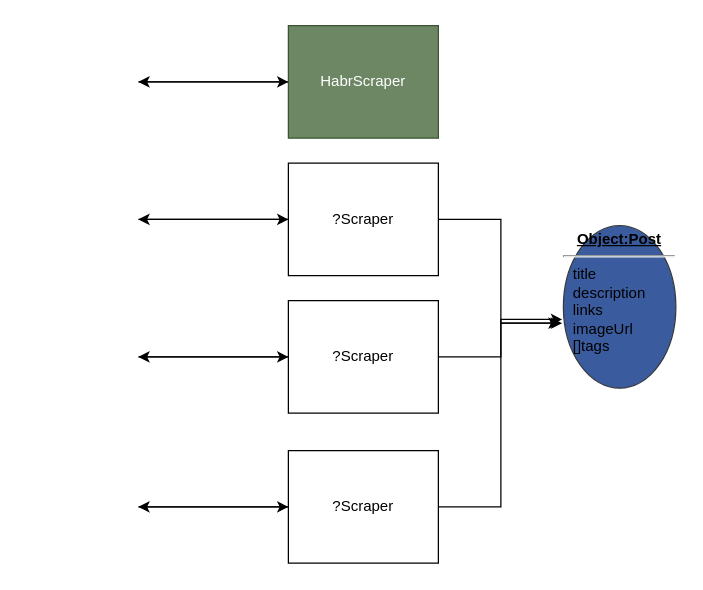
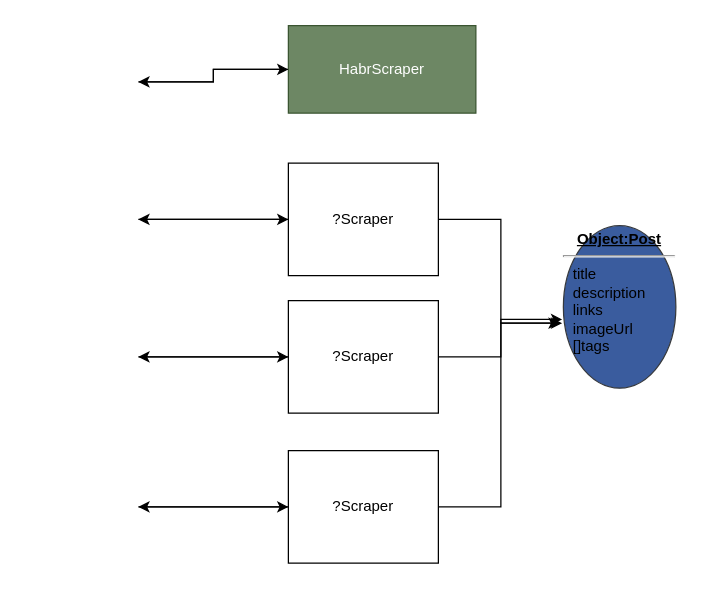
node "HabrScraper": size 150x113 -> 188x88
